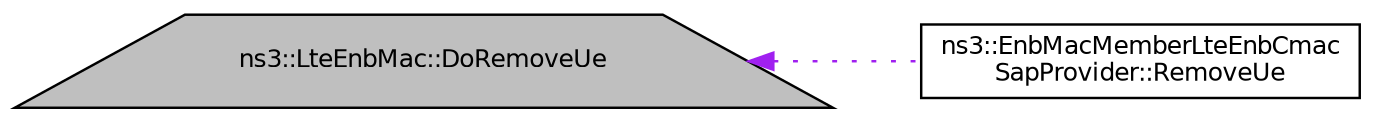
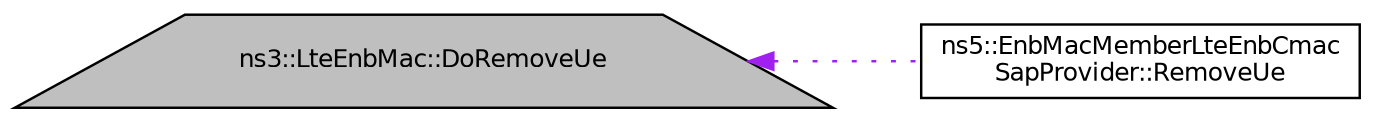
node "ns3::EnbMacMemberLteEnbCmac SapProvider::RemoveUe": label "ns3::EnbMacMemberLteEnbCmac SapProvider::RemoveUe" -> "ns5::EnbMacMemberLteEnbCmac SapProvider::RemoveUe"
